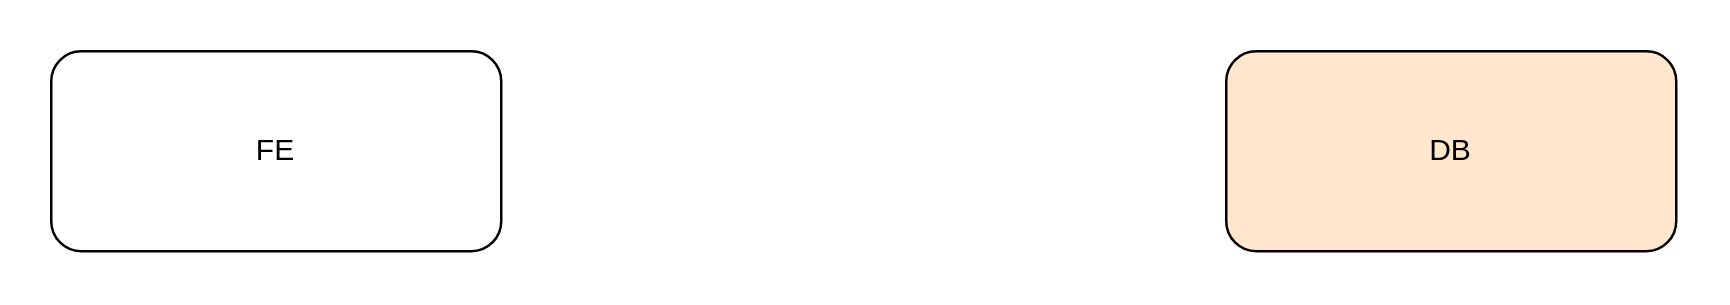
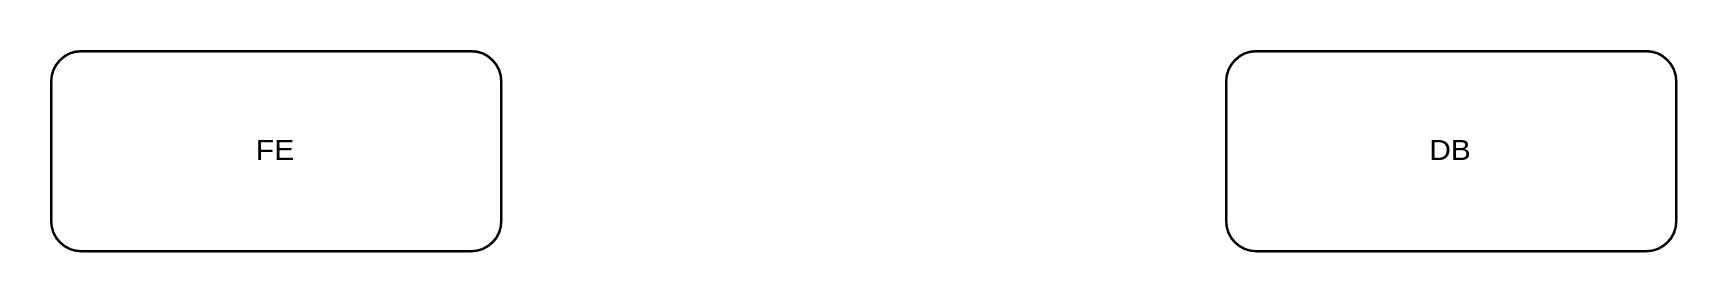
node "DB": fillcolor #ffe6cc -> #ffffff
